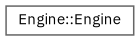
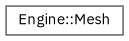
node "Engine::Engine": label "Engine::Engine" -> "Engine::Mesh"
